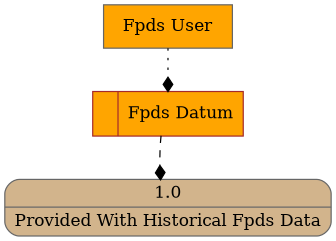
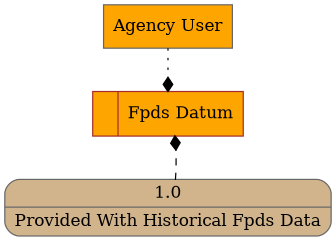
node "Fpds User": label "Fpds User" -> "Agency User"
edge "Fpds Datum" -> "1.0": reversed
